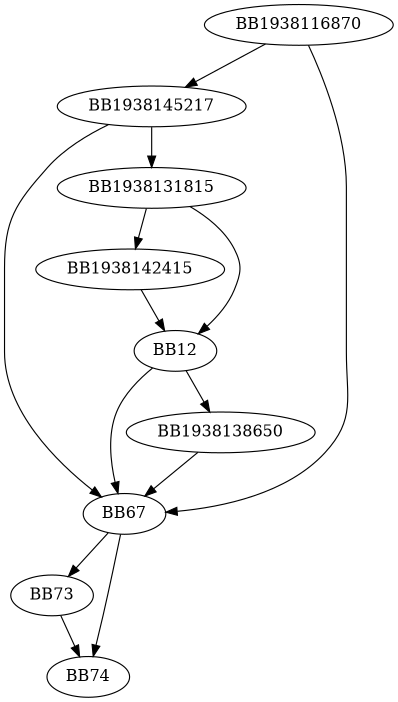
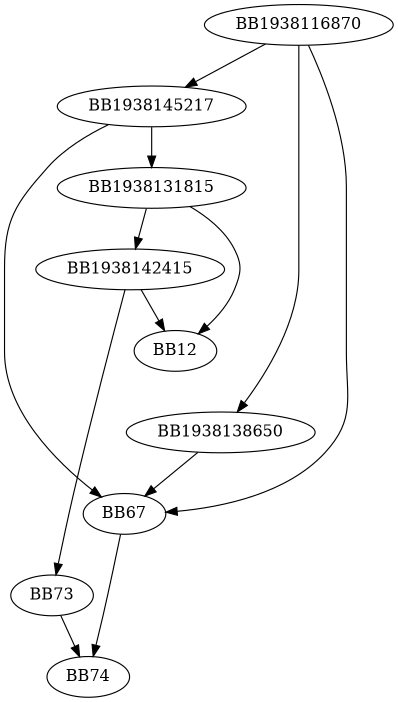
edge "BB12" -> "BB1938138650": now "BB1938116870" -> "BB1938138650"
edge "BB12" -> "BB67": removed
edge "BB67" -> "BB73": now "BB1938142415" -> "BB73"
